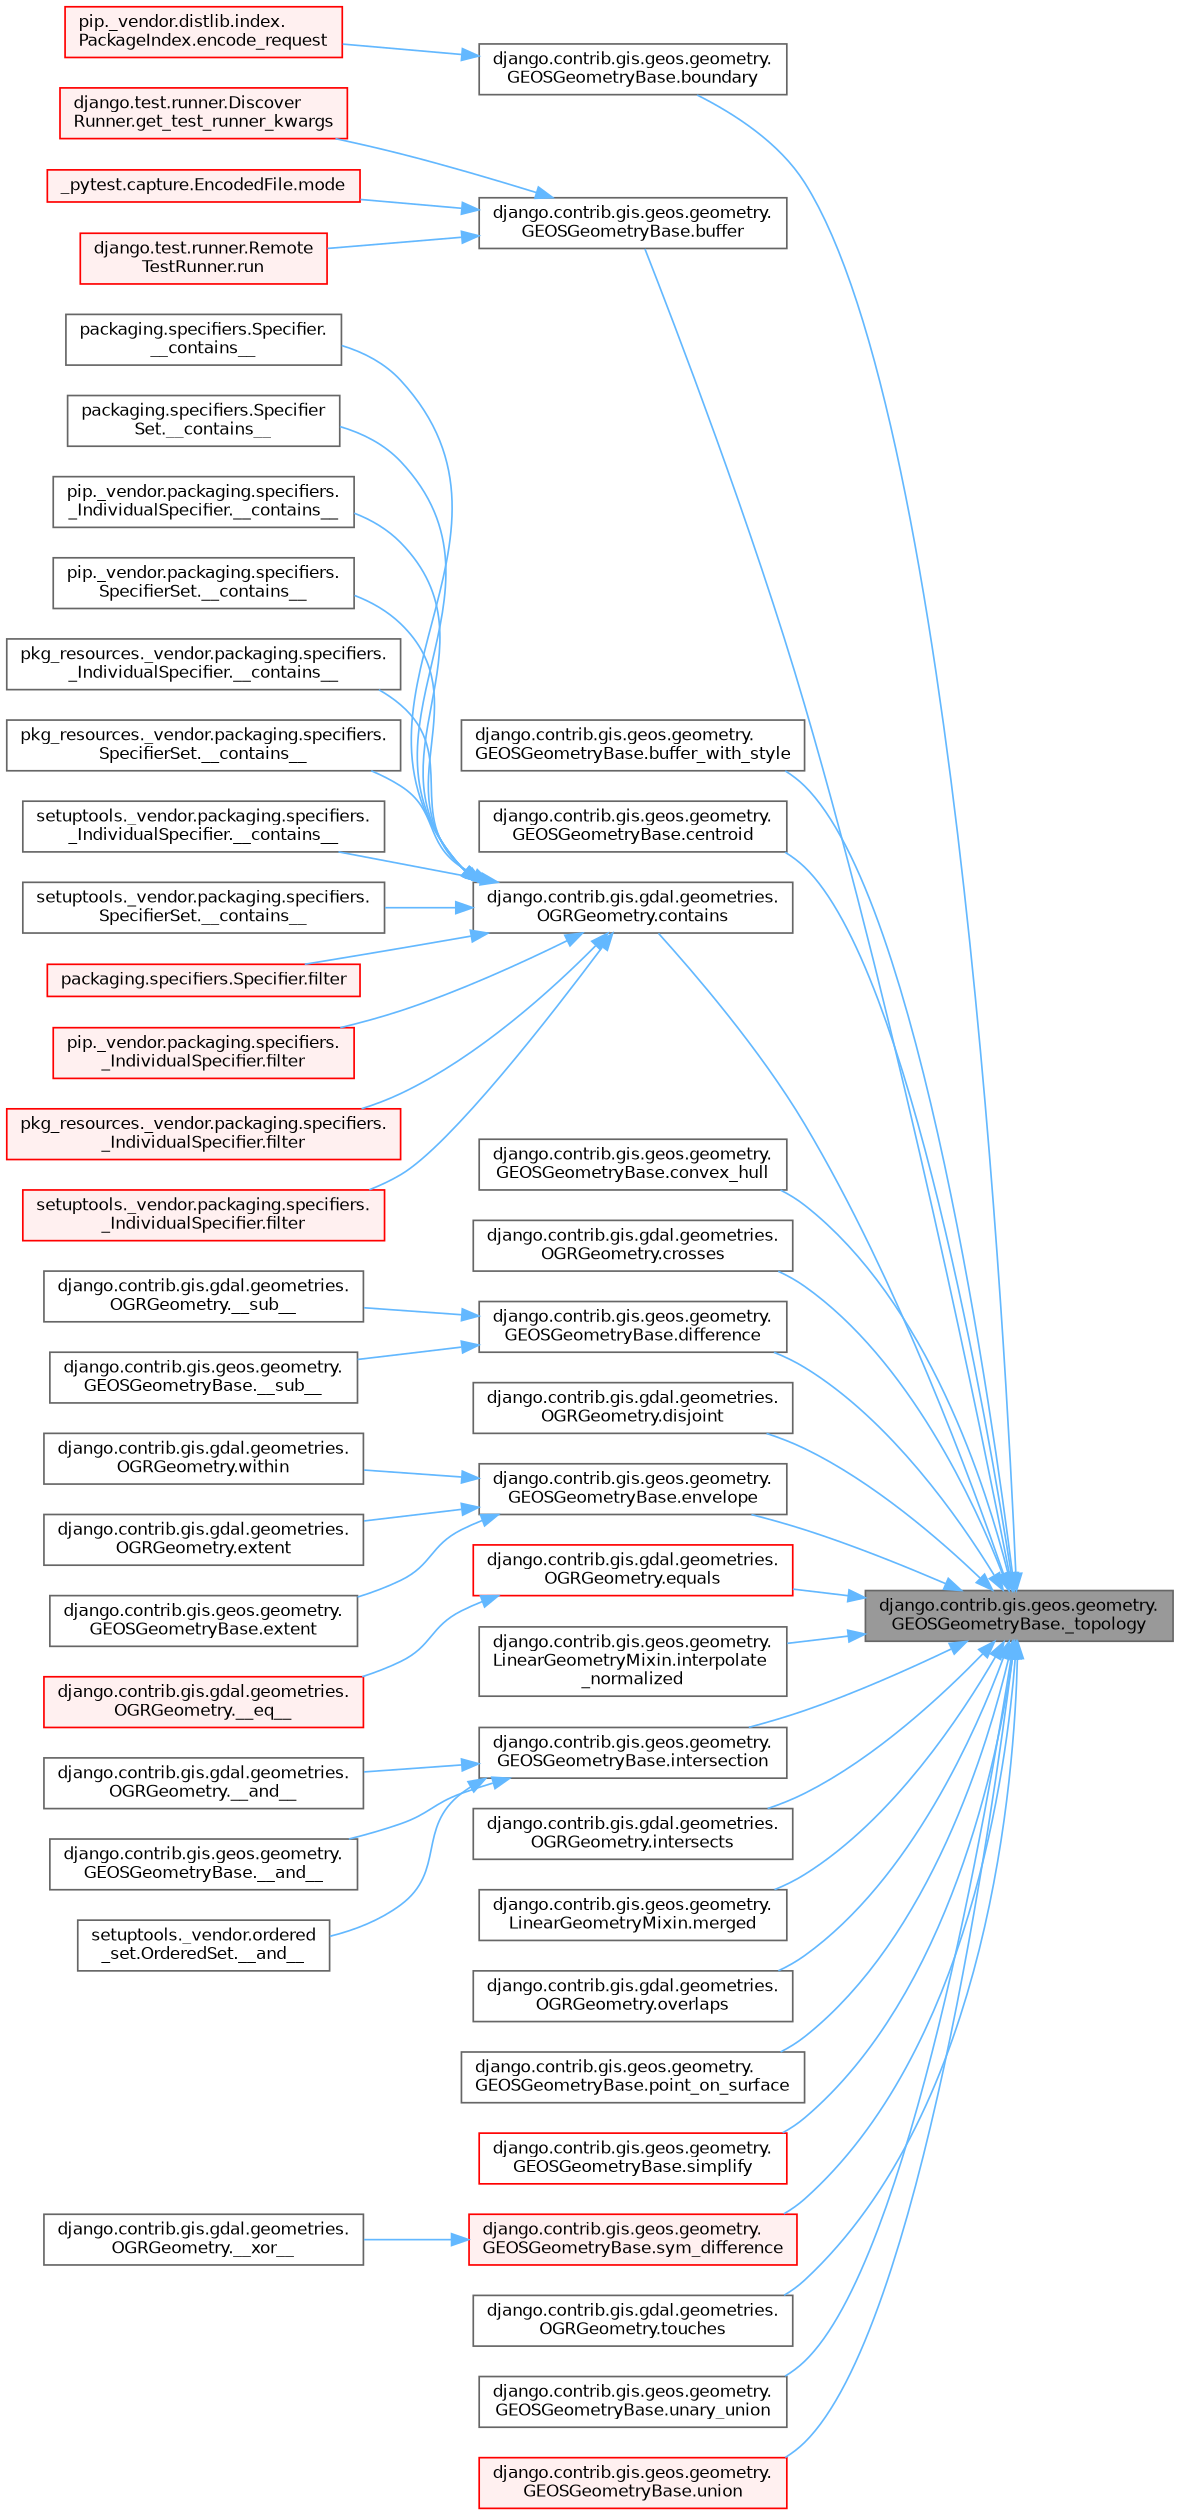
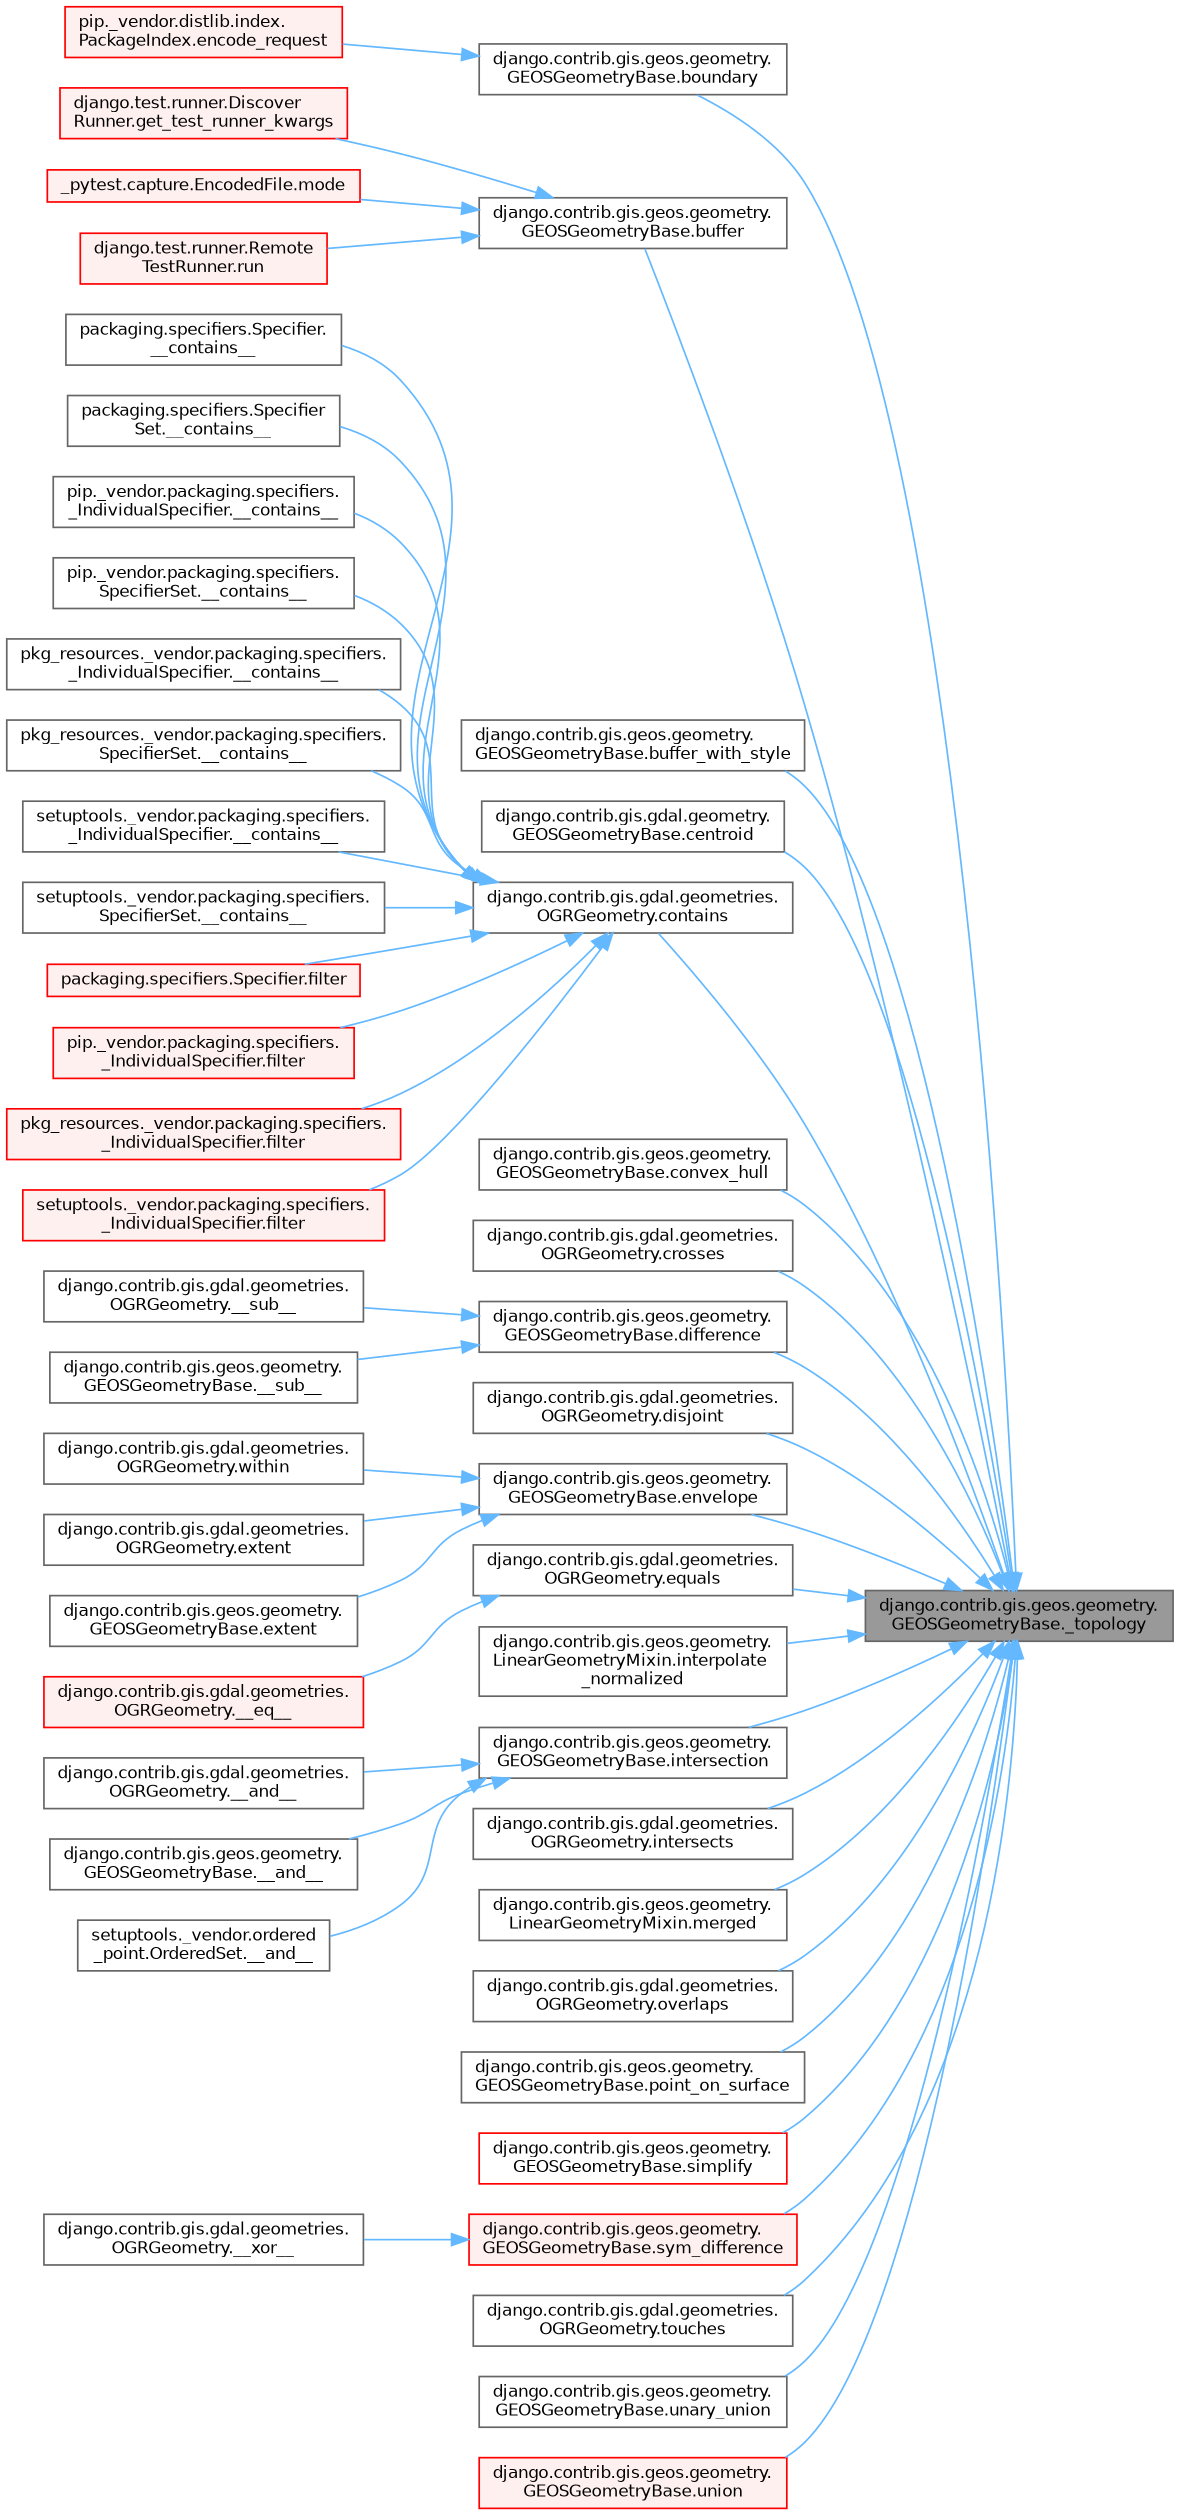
node "django.contrib.gis.geos.geometry. GEOSGeometryBase.centroid": label "django.contrib.gis.geos.geometry. GEOSGeometryBase.centroid" -> "django.contrib.gis.gdal.geometry. GEOSGeometryBase.centroid"
node "django.contrib.gis.gdal.geometries. OGRGeometry.equals": color red -> grey40
node "setuptools._vendor.ordered _set.OrderedSet.__and__": label "setuptools._vendor.ordered _set.OrderedSet.__and__" -> "setuptools._vendor.ordered _point.OrderedSet.__and__"
